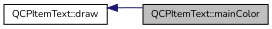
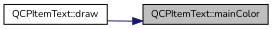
edge "QCPItemText::mainColor" -> "QCPItemText::draw": reversed
